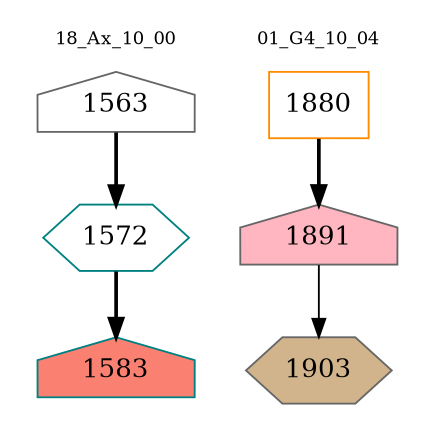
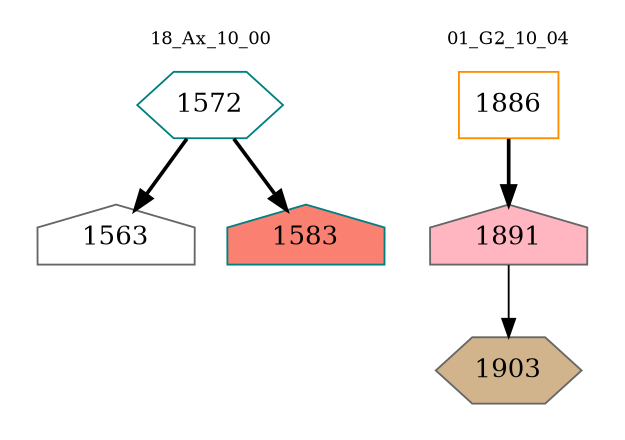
cluster "01_G4_10_04": label "01_G4_10_04" -> "01_G2_10_04"
node "1880": label "1880" -> "1886"
edge "1563" -> "1572": reversed
